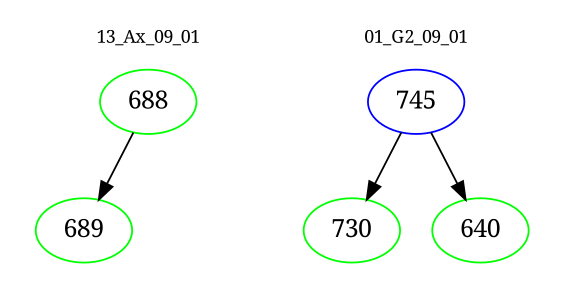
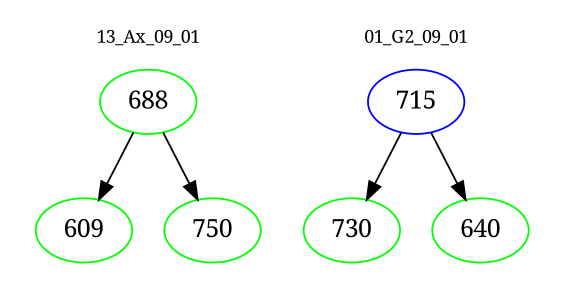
node "745": label "745" -> "715"
node "689": label "689" -> "609"
node "750": added
